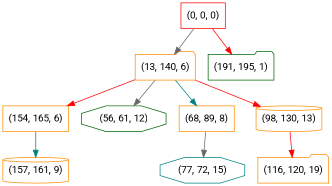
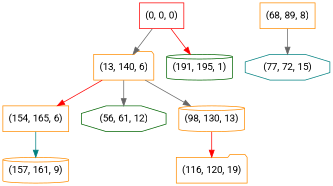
node "(191, 195, 1)": shape folder -> cylinder
edge "(13, 140, 6)" -> "(68, 89, 8)": removed
edge "(13, 140, 6)" -> "(98, 130, 13)": color red -> gray40
